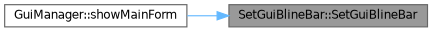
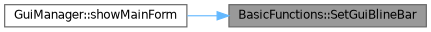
node "SetGuiBlineBar::SetGuiBlineBar": label "SetGuiBlineBar::SetGuiBlineBar" -> "BasicFunctions::SetGuiBlineBar"
